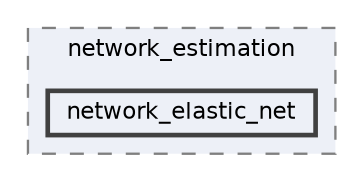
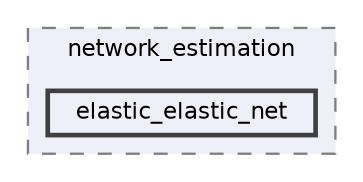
node "network_elastic_net": label "network_elastic_net" -> "elastic_elastic_net"
